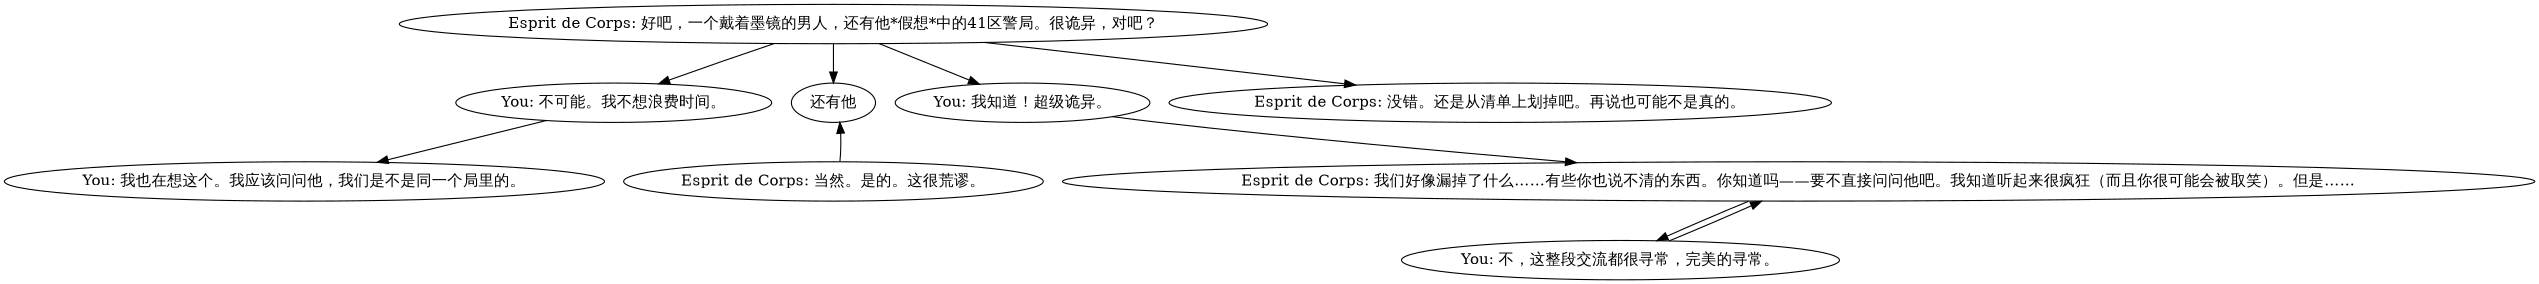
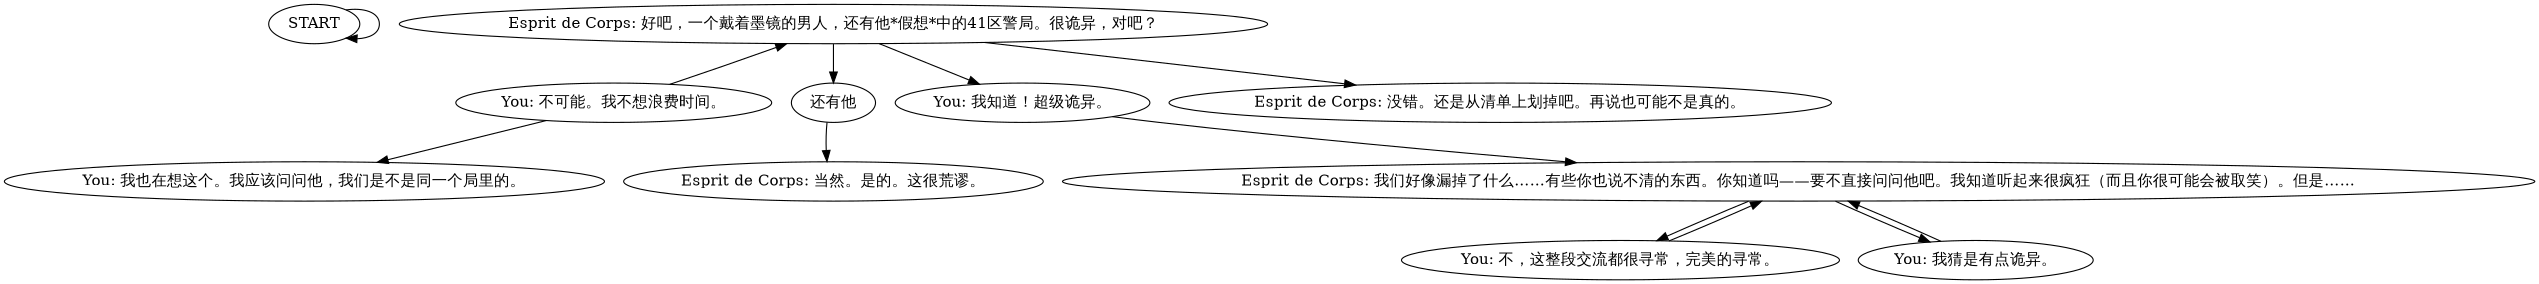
node "START": added
edge "Esprit de Corps: 好吧，一个戴着墨镜的男人，还有他*假想*中的41区警局。很诡异，对吧？" -> "You: 不可能。我不想浪费时间。": reversed
edge "Esprit de Corps: 当然。是的。这很荒谬。" -> "还有他": reversed
node "You: 我猜是有点诡异。": added
